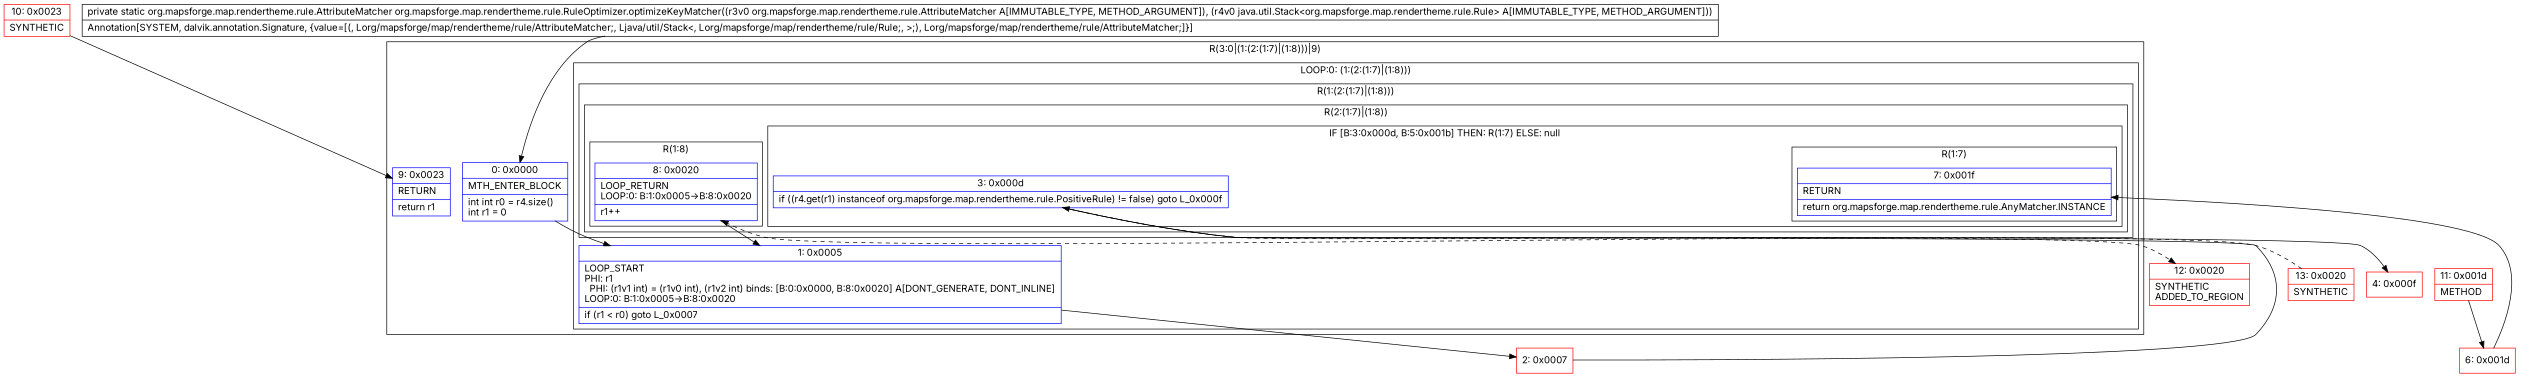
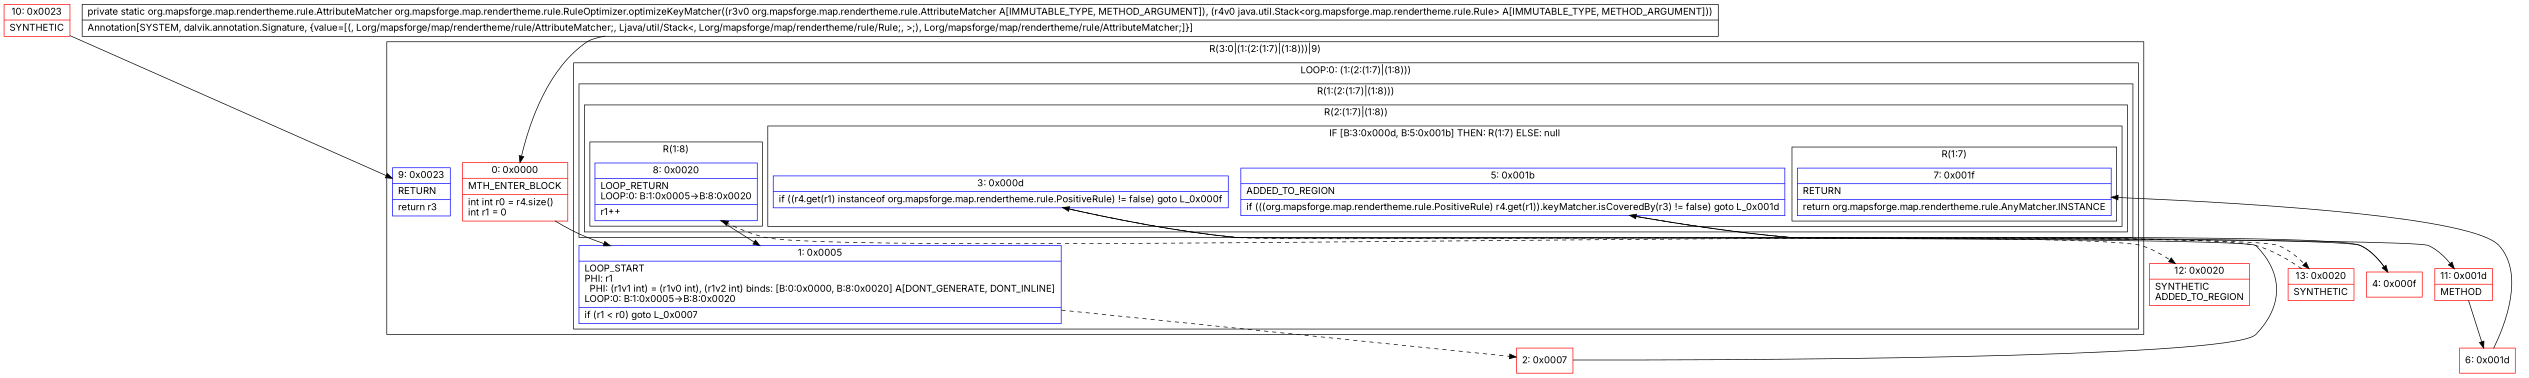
node "0: 0x0000": color blue -> red
node "5: 0x001b": added
node "9: 0x0023": text "return r1" -> "return r3"
edge "1: 0x0005" -> "2: 0x0007": style solid -> dashed
